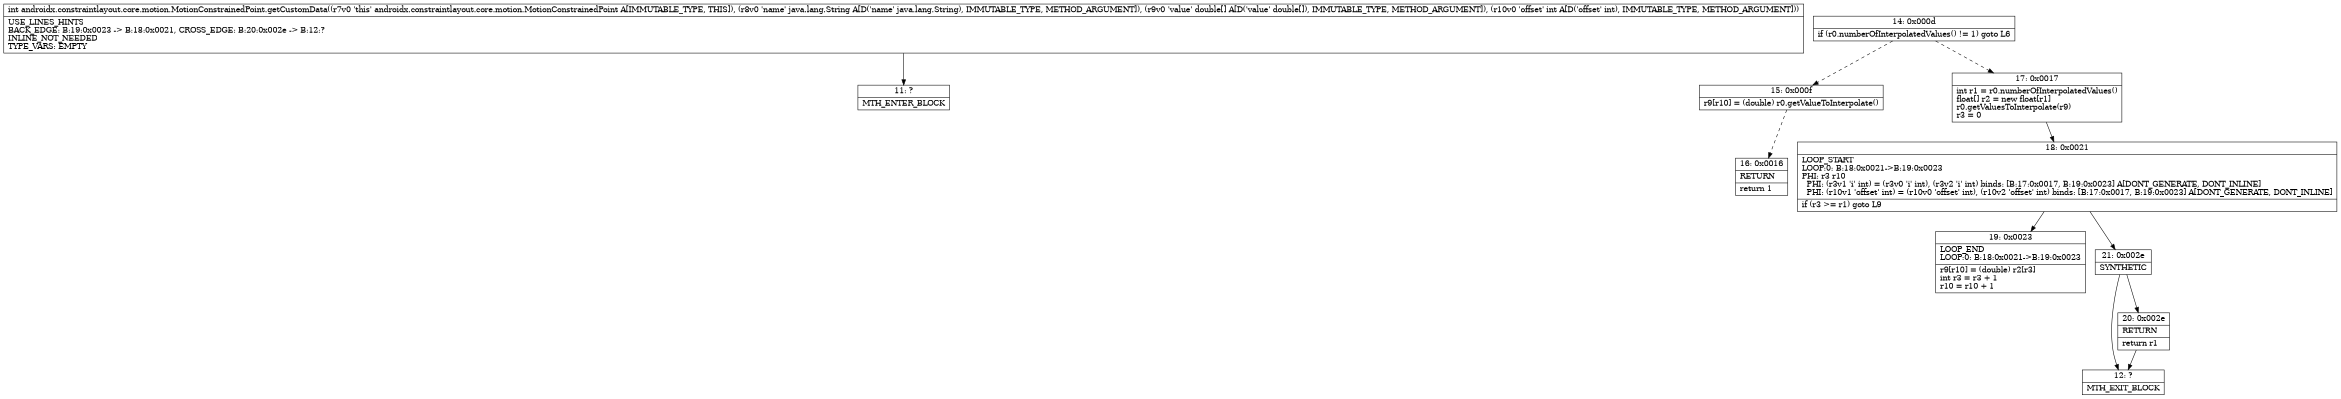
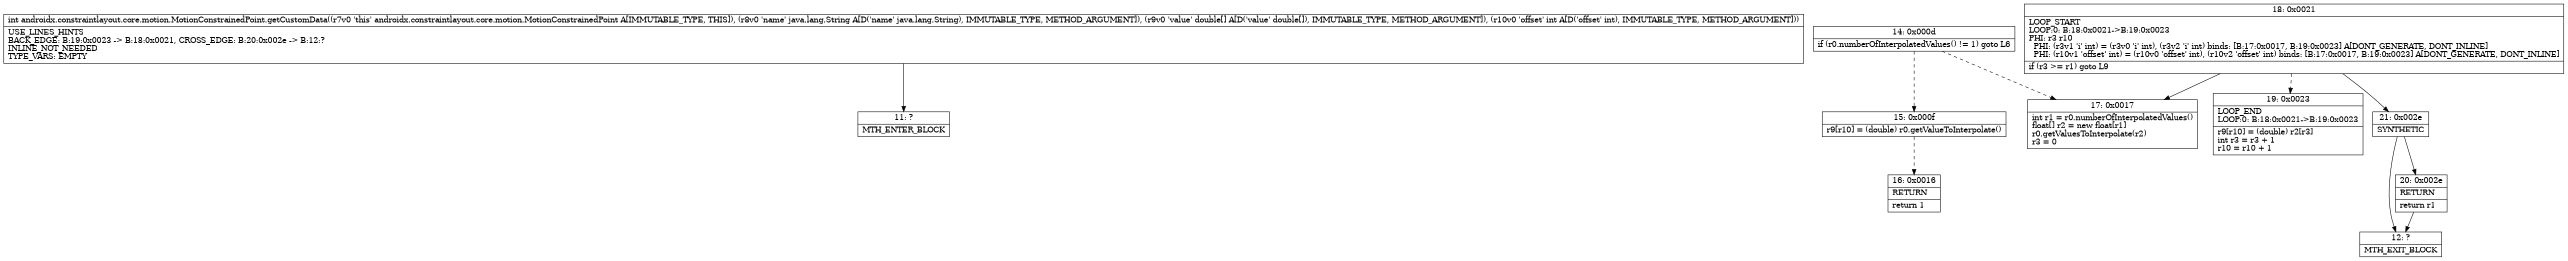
node "17: 0x0017": text "r0.getValuesToInterpolate(r9)" -> "r0.getValuesToInterpolate(r2)"
edge "17: 0x0017" -> "18: 0x0021": reversed
edge "18: 0x0021" -> "19: 0x0023": style solid -> dashed
